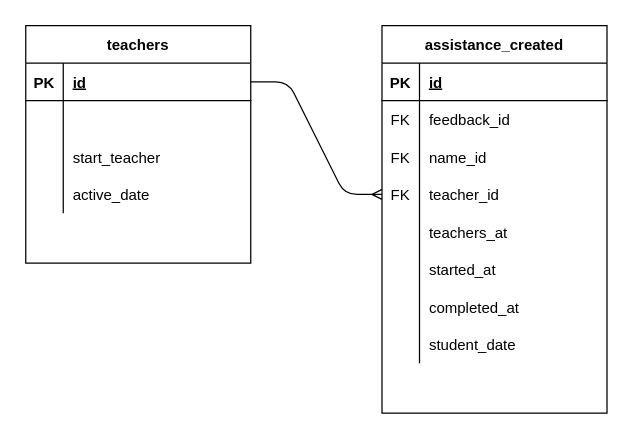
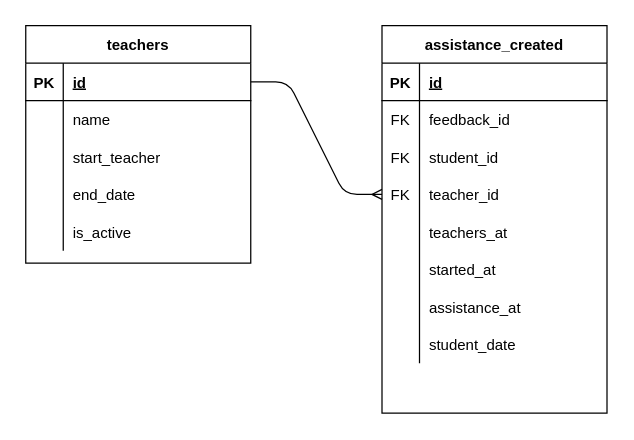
node "name": added
node "name_id": label "name_id" -> "student_id"
node "active_date": label "active_date" -> "end_date"
node "is_active": added
node "completed_at": label "completed_at" -> "assistance_at"
